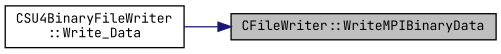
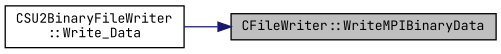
node "CSU4BinaryFileWriter ::Write_Data": label "CSU4BinaryFileWriter ::Write_Data" -> "CSU2BinaryFileWriter ::Write_Data"
